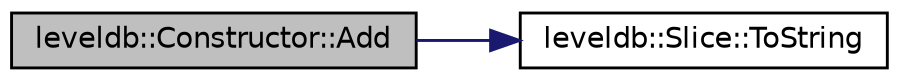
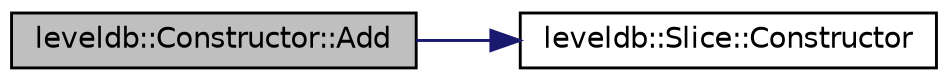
node "leveldb::Slice::ToString": label "leveldb::Slice::ToString" -> "leveldb::Slice::Constructor"
